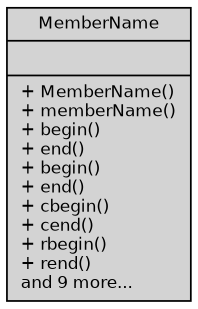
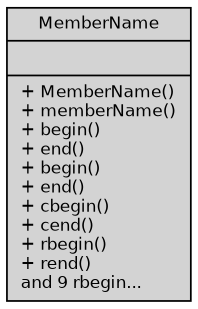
node "MemberName": text "and 9 more..." -> "and 9 rbegin..."
